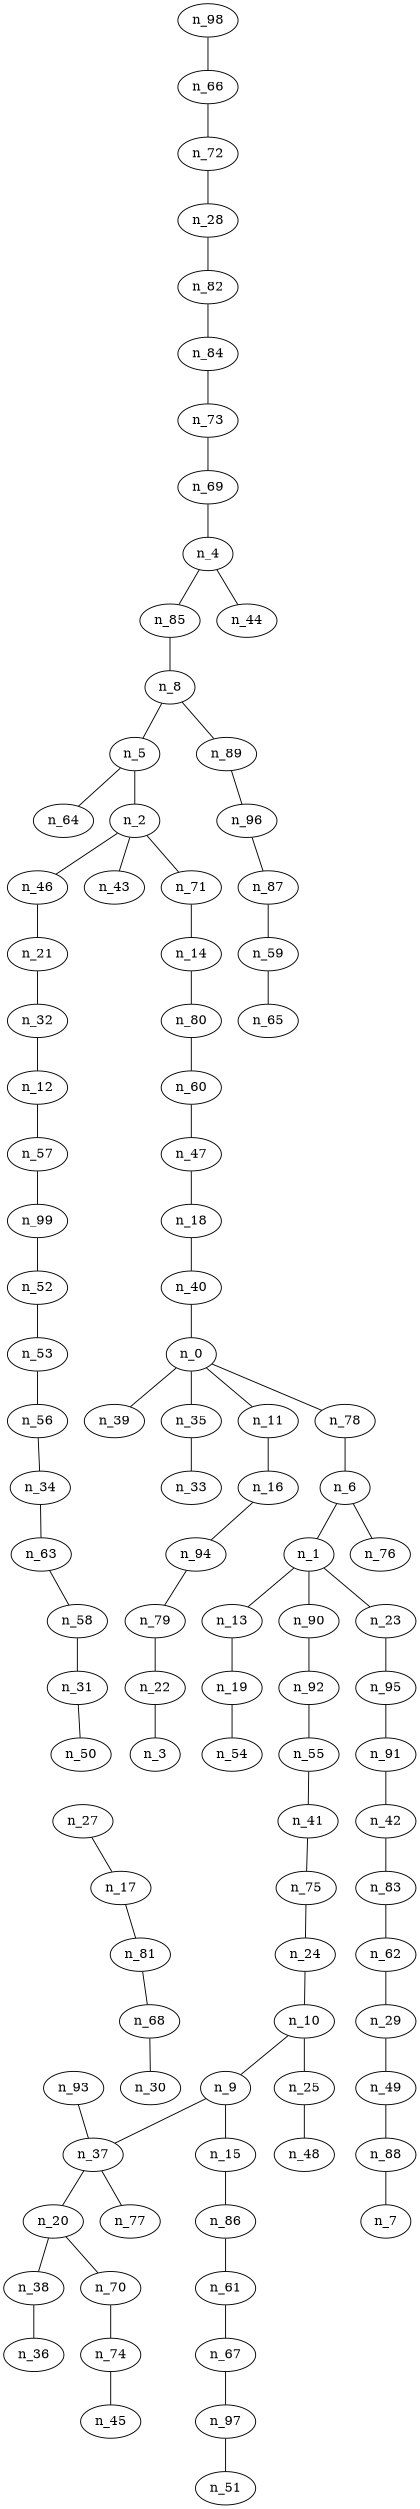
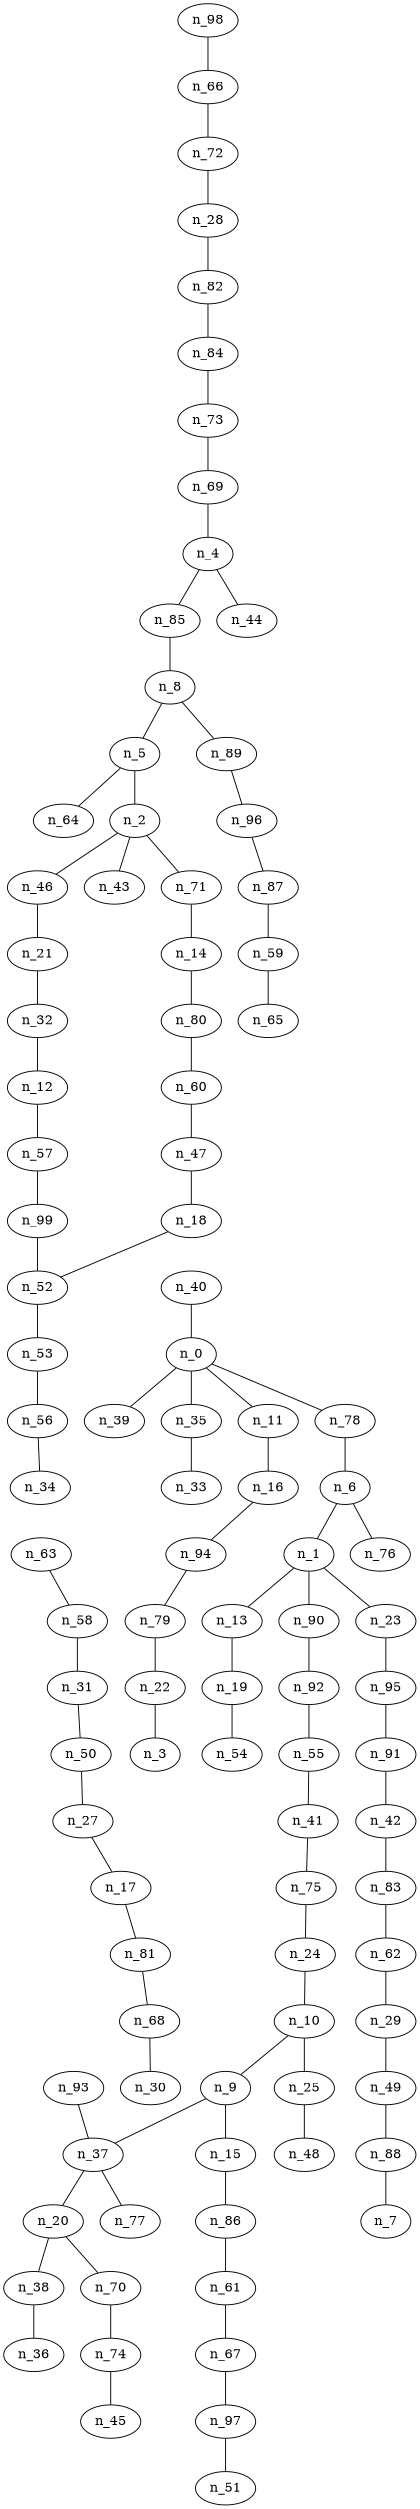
edge "n_18" -- "n_40": now "n_18" -- "n_52"
edge "n_34" -- "n_63": removed
edge "n_50" -- "n_27": added
